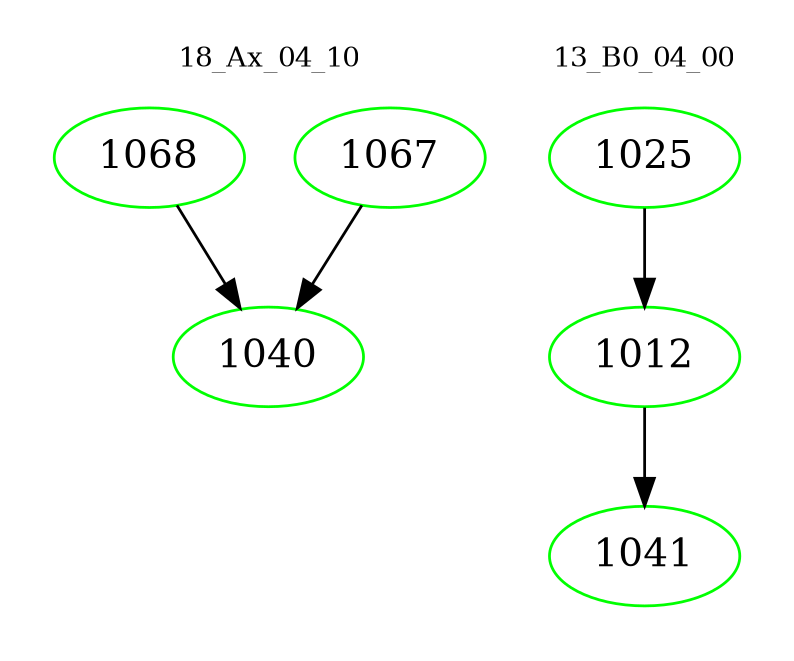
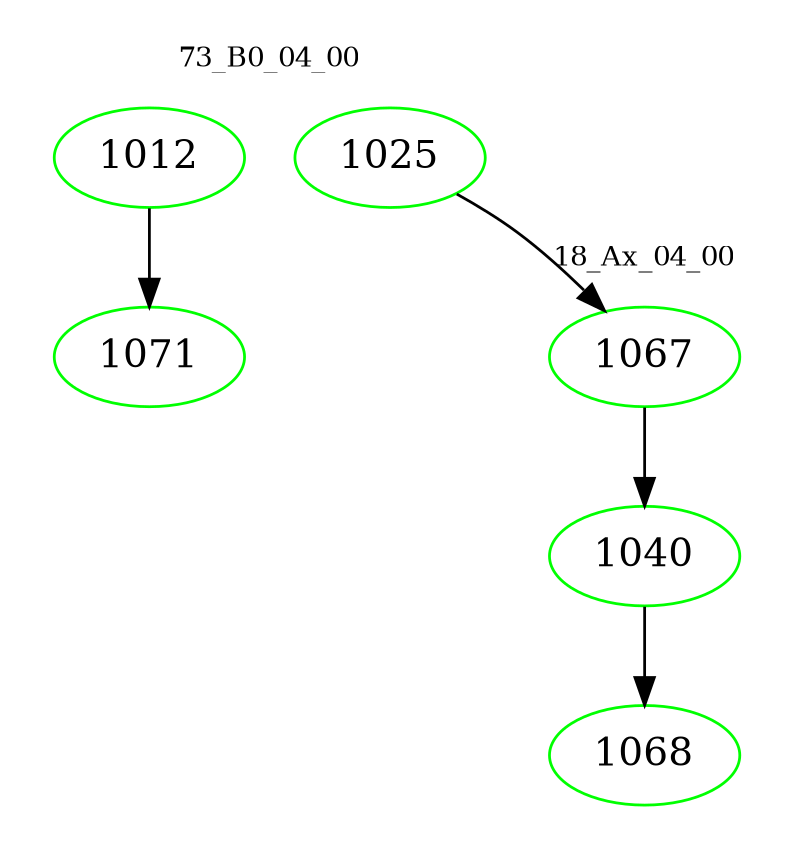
cluster "18_Ax_04_10": label "18_Ax_04_10" -> "18_Ax_04_00"
cluster "13_B0_04_00": label "13_B0_04_00" -> "73_B0_04_00"
edge "1025" -> "1012": now "1025" -> "1067"
edge "1068" -> "1040": reversed
node "1041": label "1041" -> "1071"
